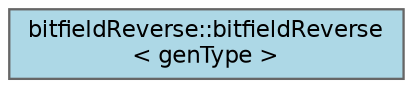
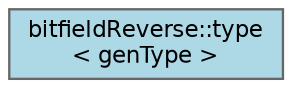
node "bitfieldReverse::bitfieldReverse < genType >": label "bitfieldReverse::bitfieldReverse < genType >" -> "bitfieldReverse::type < genType >"
